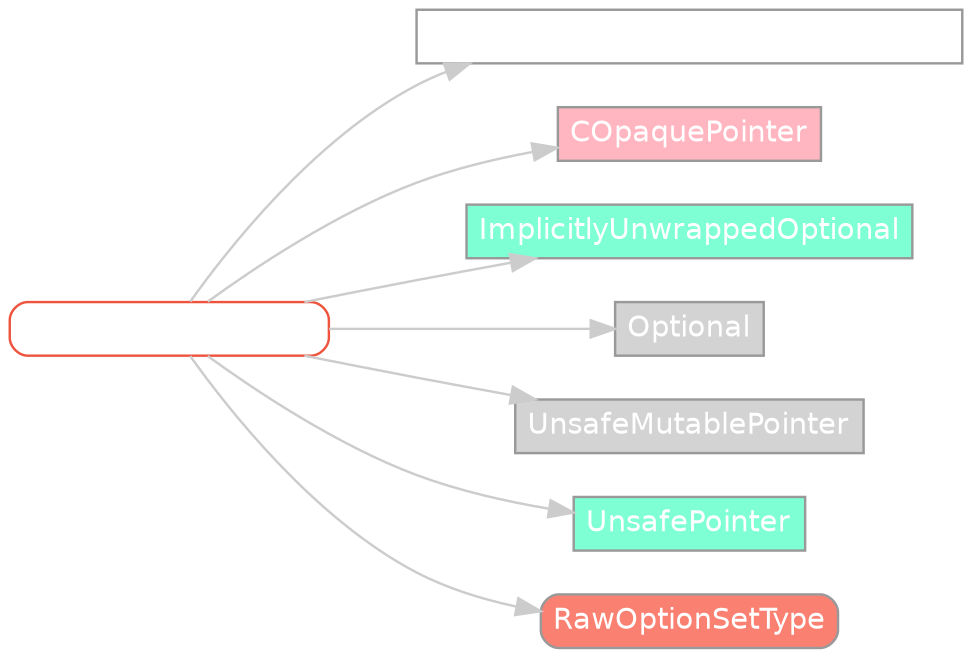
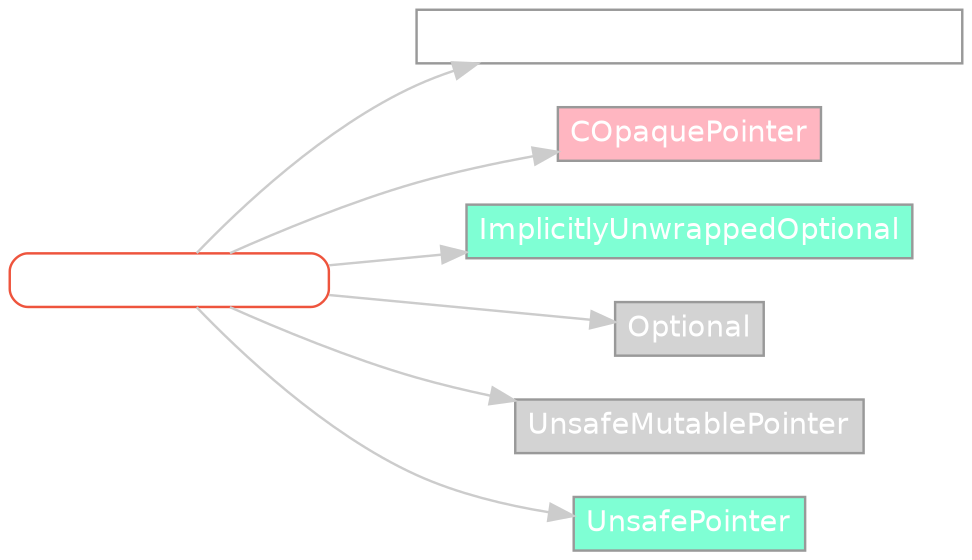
node "RawOptionSetType": removed
